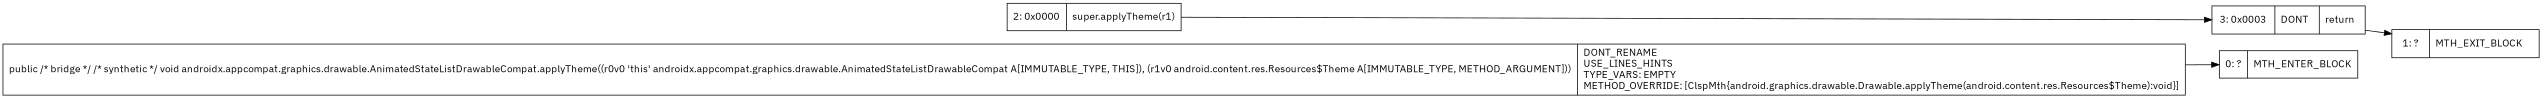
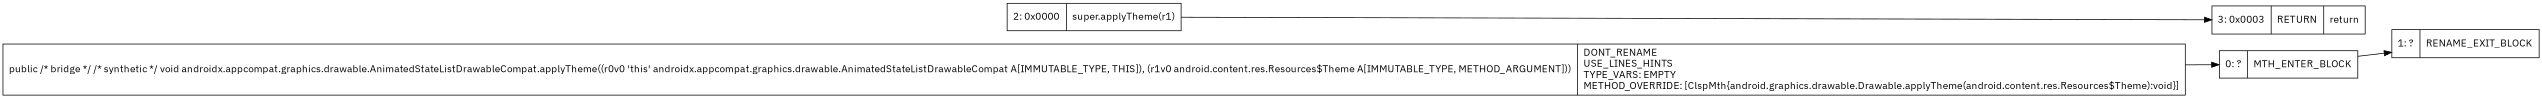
node "3: 0x0003": text "DONT" -> "RETURN"
edge "3: 0x0003" -> "1: ?": now "0: ?" -> "1: ?"
node "1: ?": text "MTH_EXIT_BLOCK" -> "RENAME_EXIT_BLOCK"
